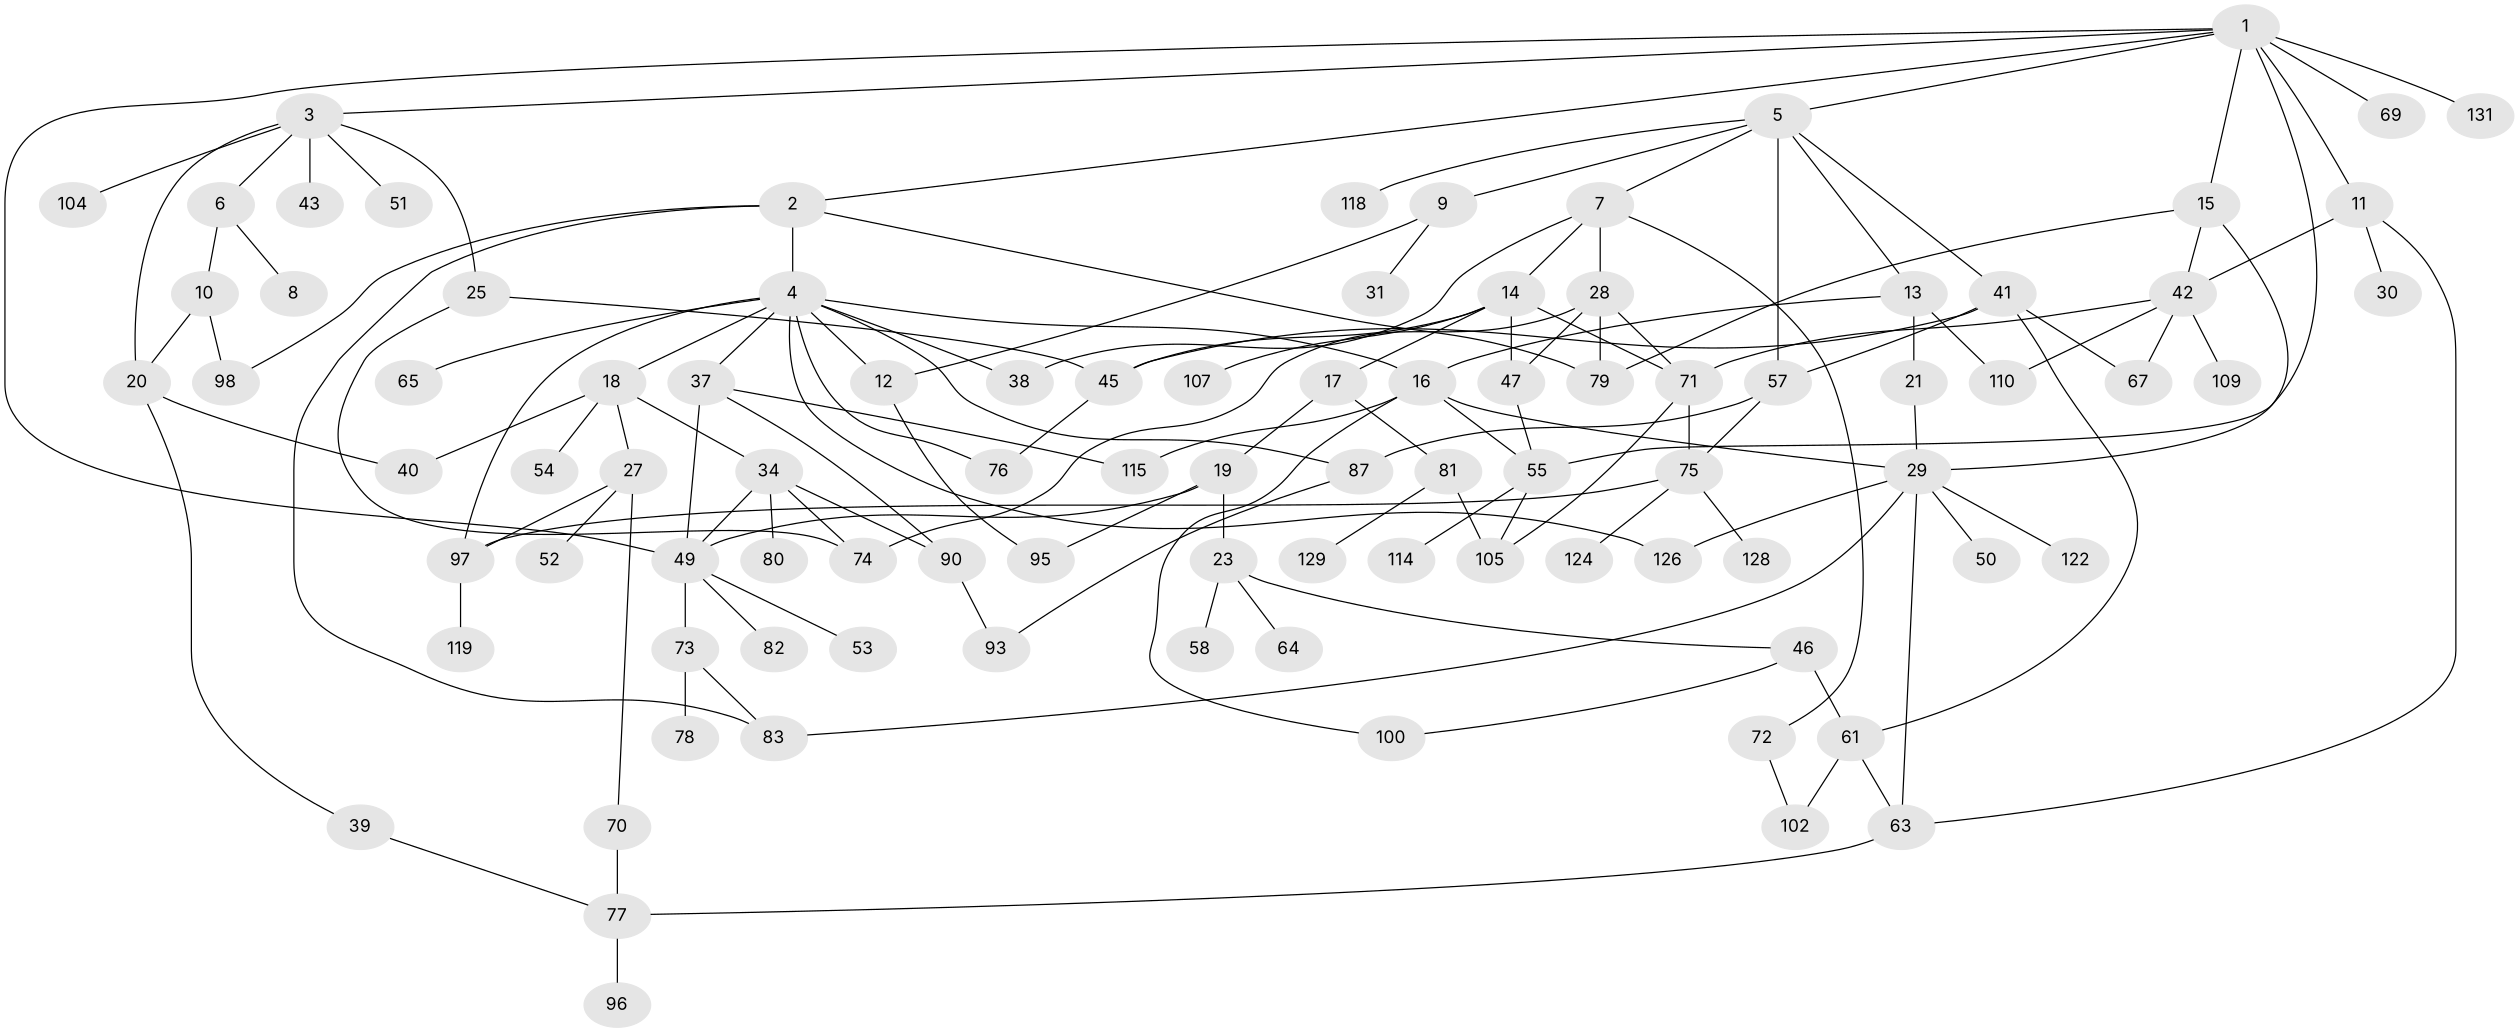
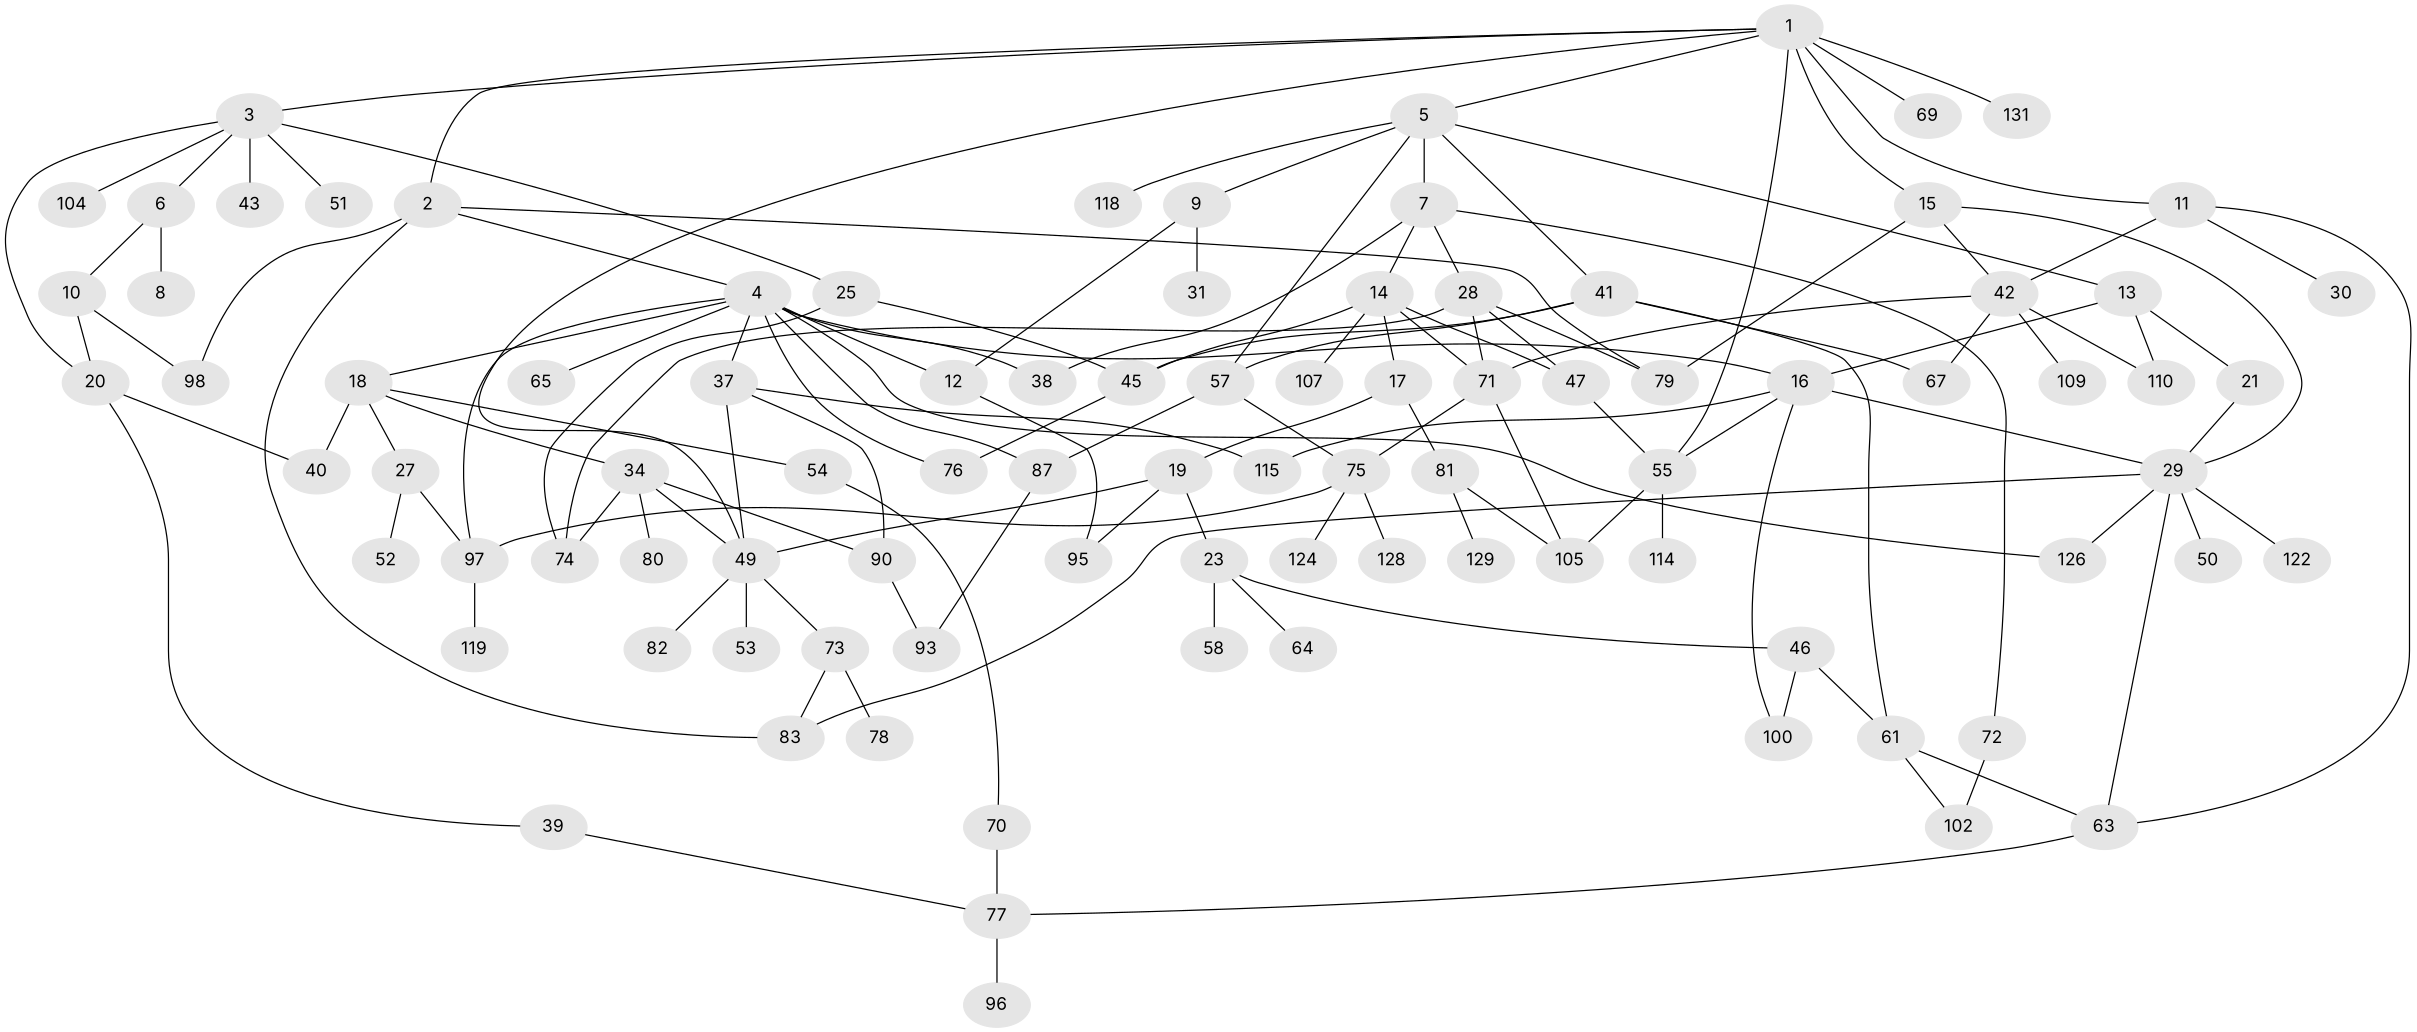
edge "27" -- "70": now "54" -- "70"
